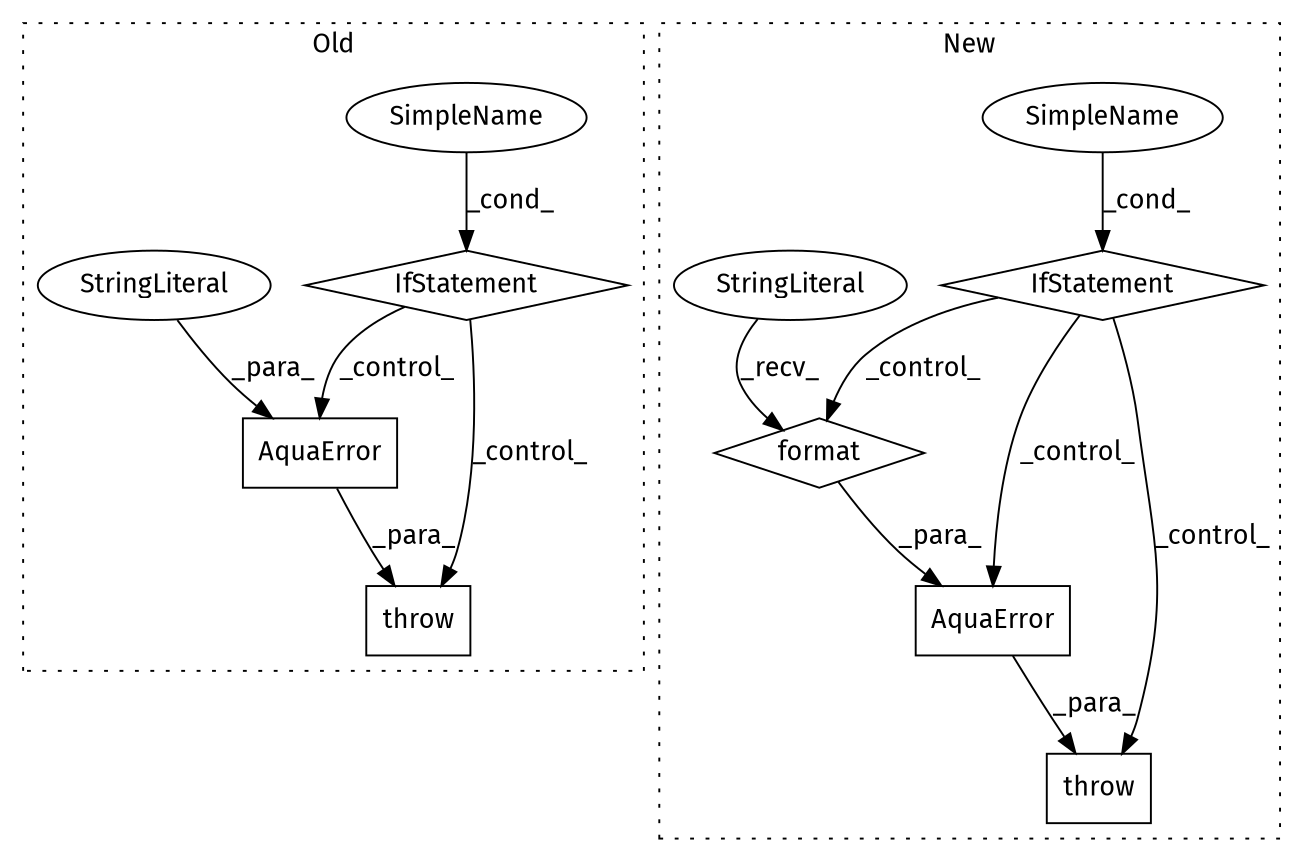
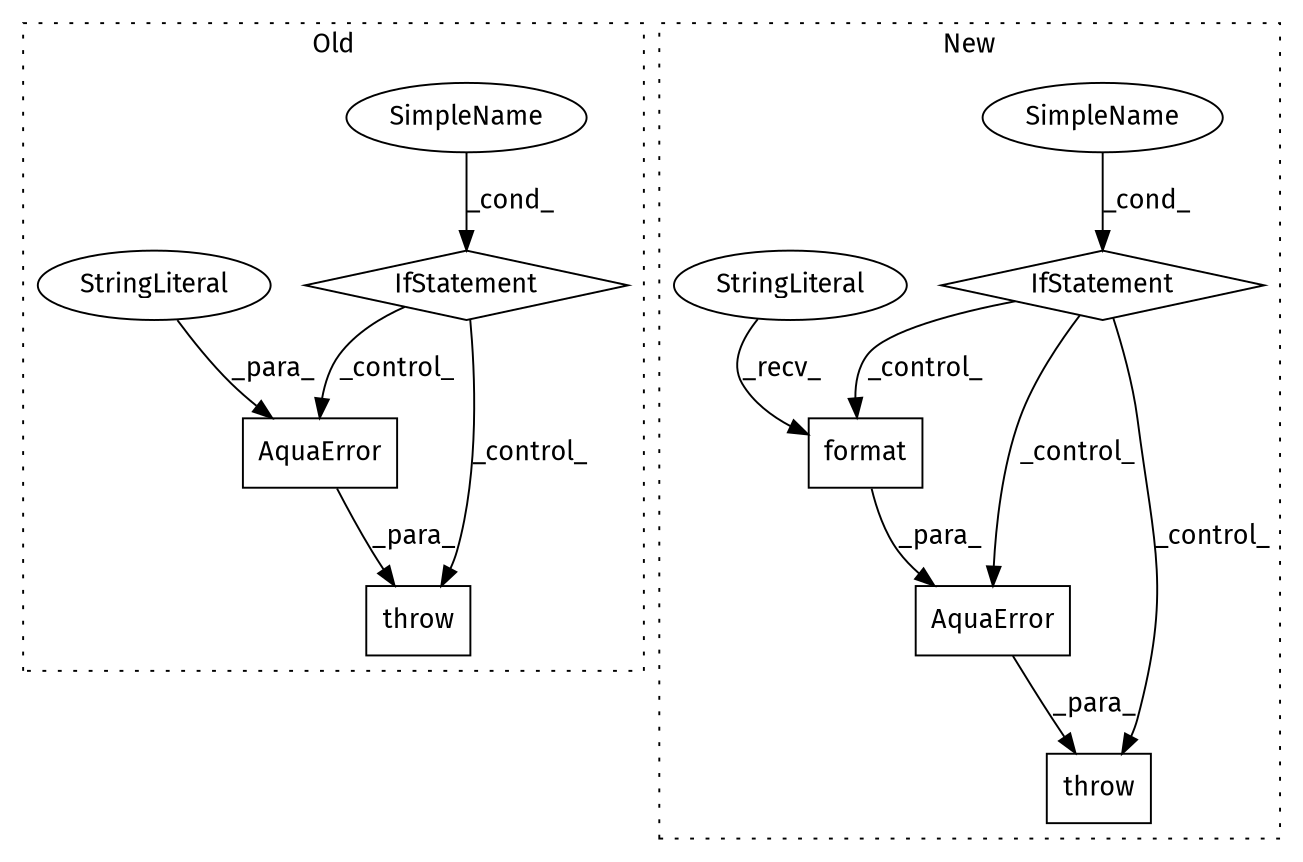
node "format": shape diamond -> box
